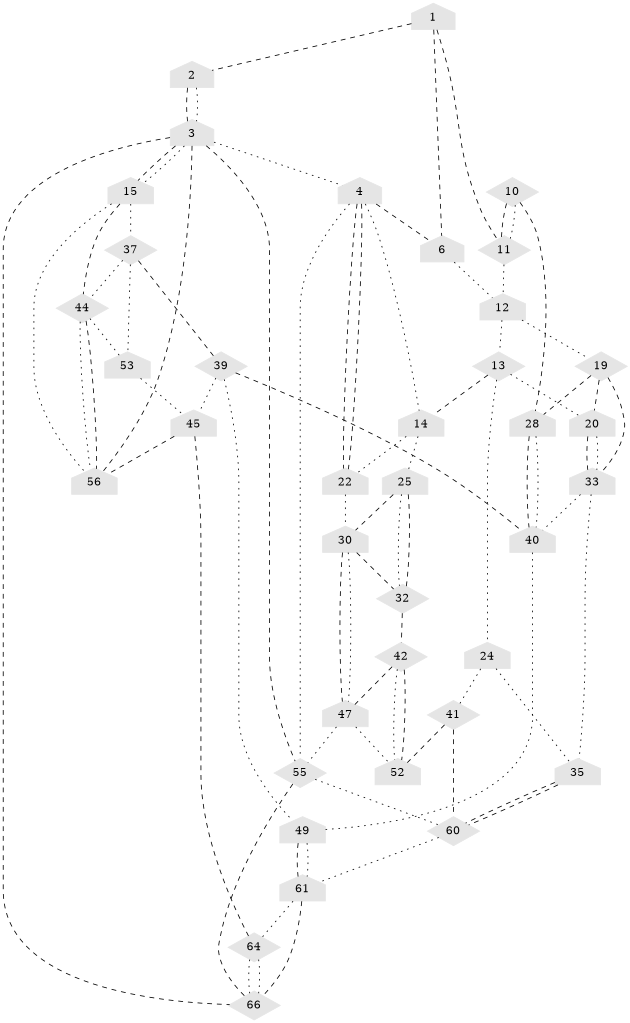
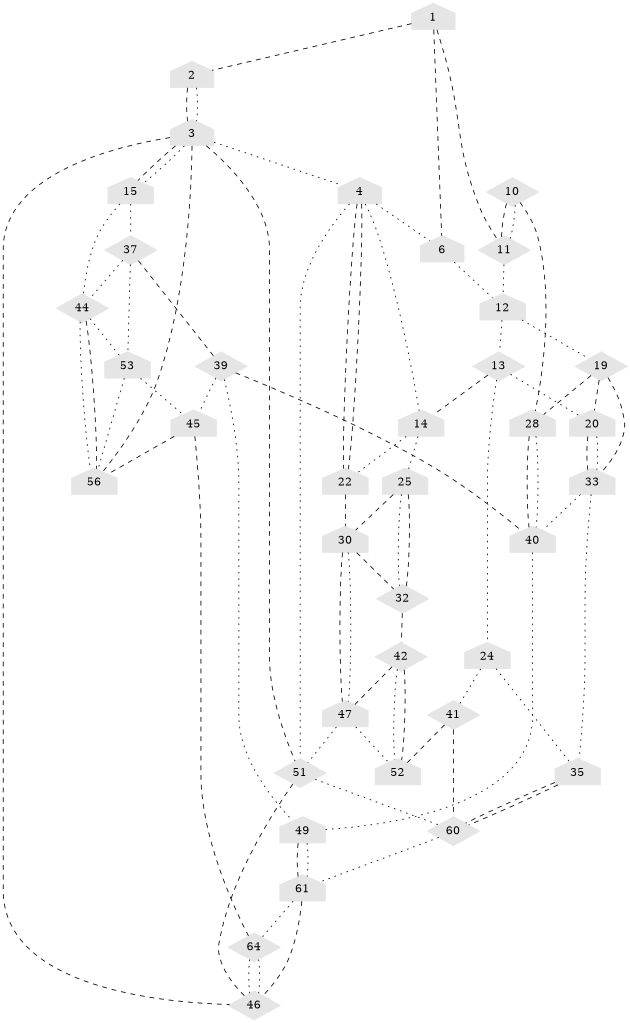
edge "4" -- "6": style dashed -> dotted
edge "15" -- "44": style dashed -> dotted
edge "15" -- "56": now "53" -- "56"
edge "22" -- "30": style dotted -> dashed
node "55": label "55" -> "51"
node "66": label "66" -> "46"
